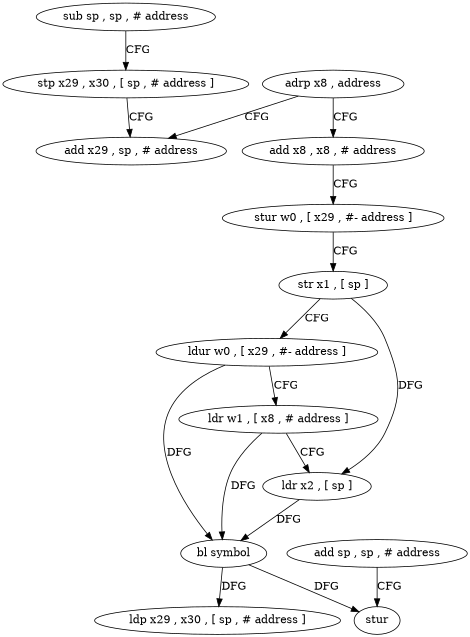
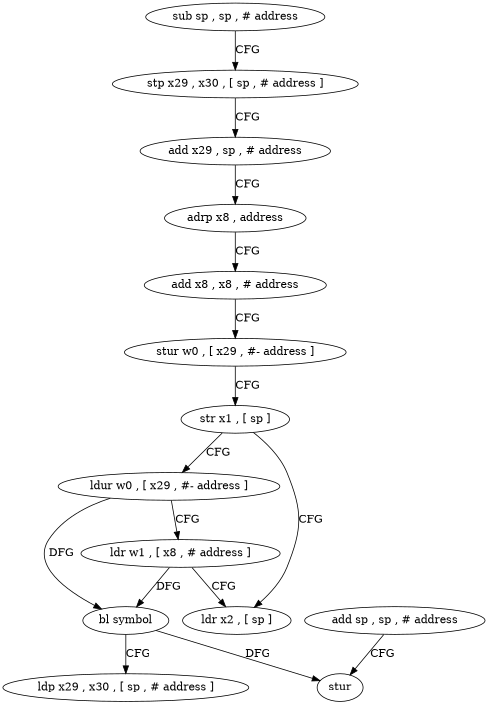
edge "adrp x8 , address" -> "add x29 , sp , # address": reversed
edge "str x1 , [ sp ]" -> "ldr x2 , [ sp ]": label "DFG" -> "CFG"
edge "ldr x2 , [ sp ]" -> "bl symbol": removed, label "DFG"
edge "bl symbol" -> "ldp x29 , x30 , [ sp , # address ]": label "DFG" -> "CFG"
